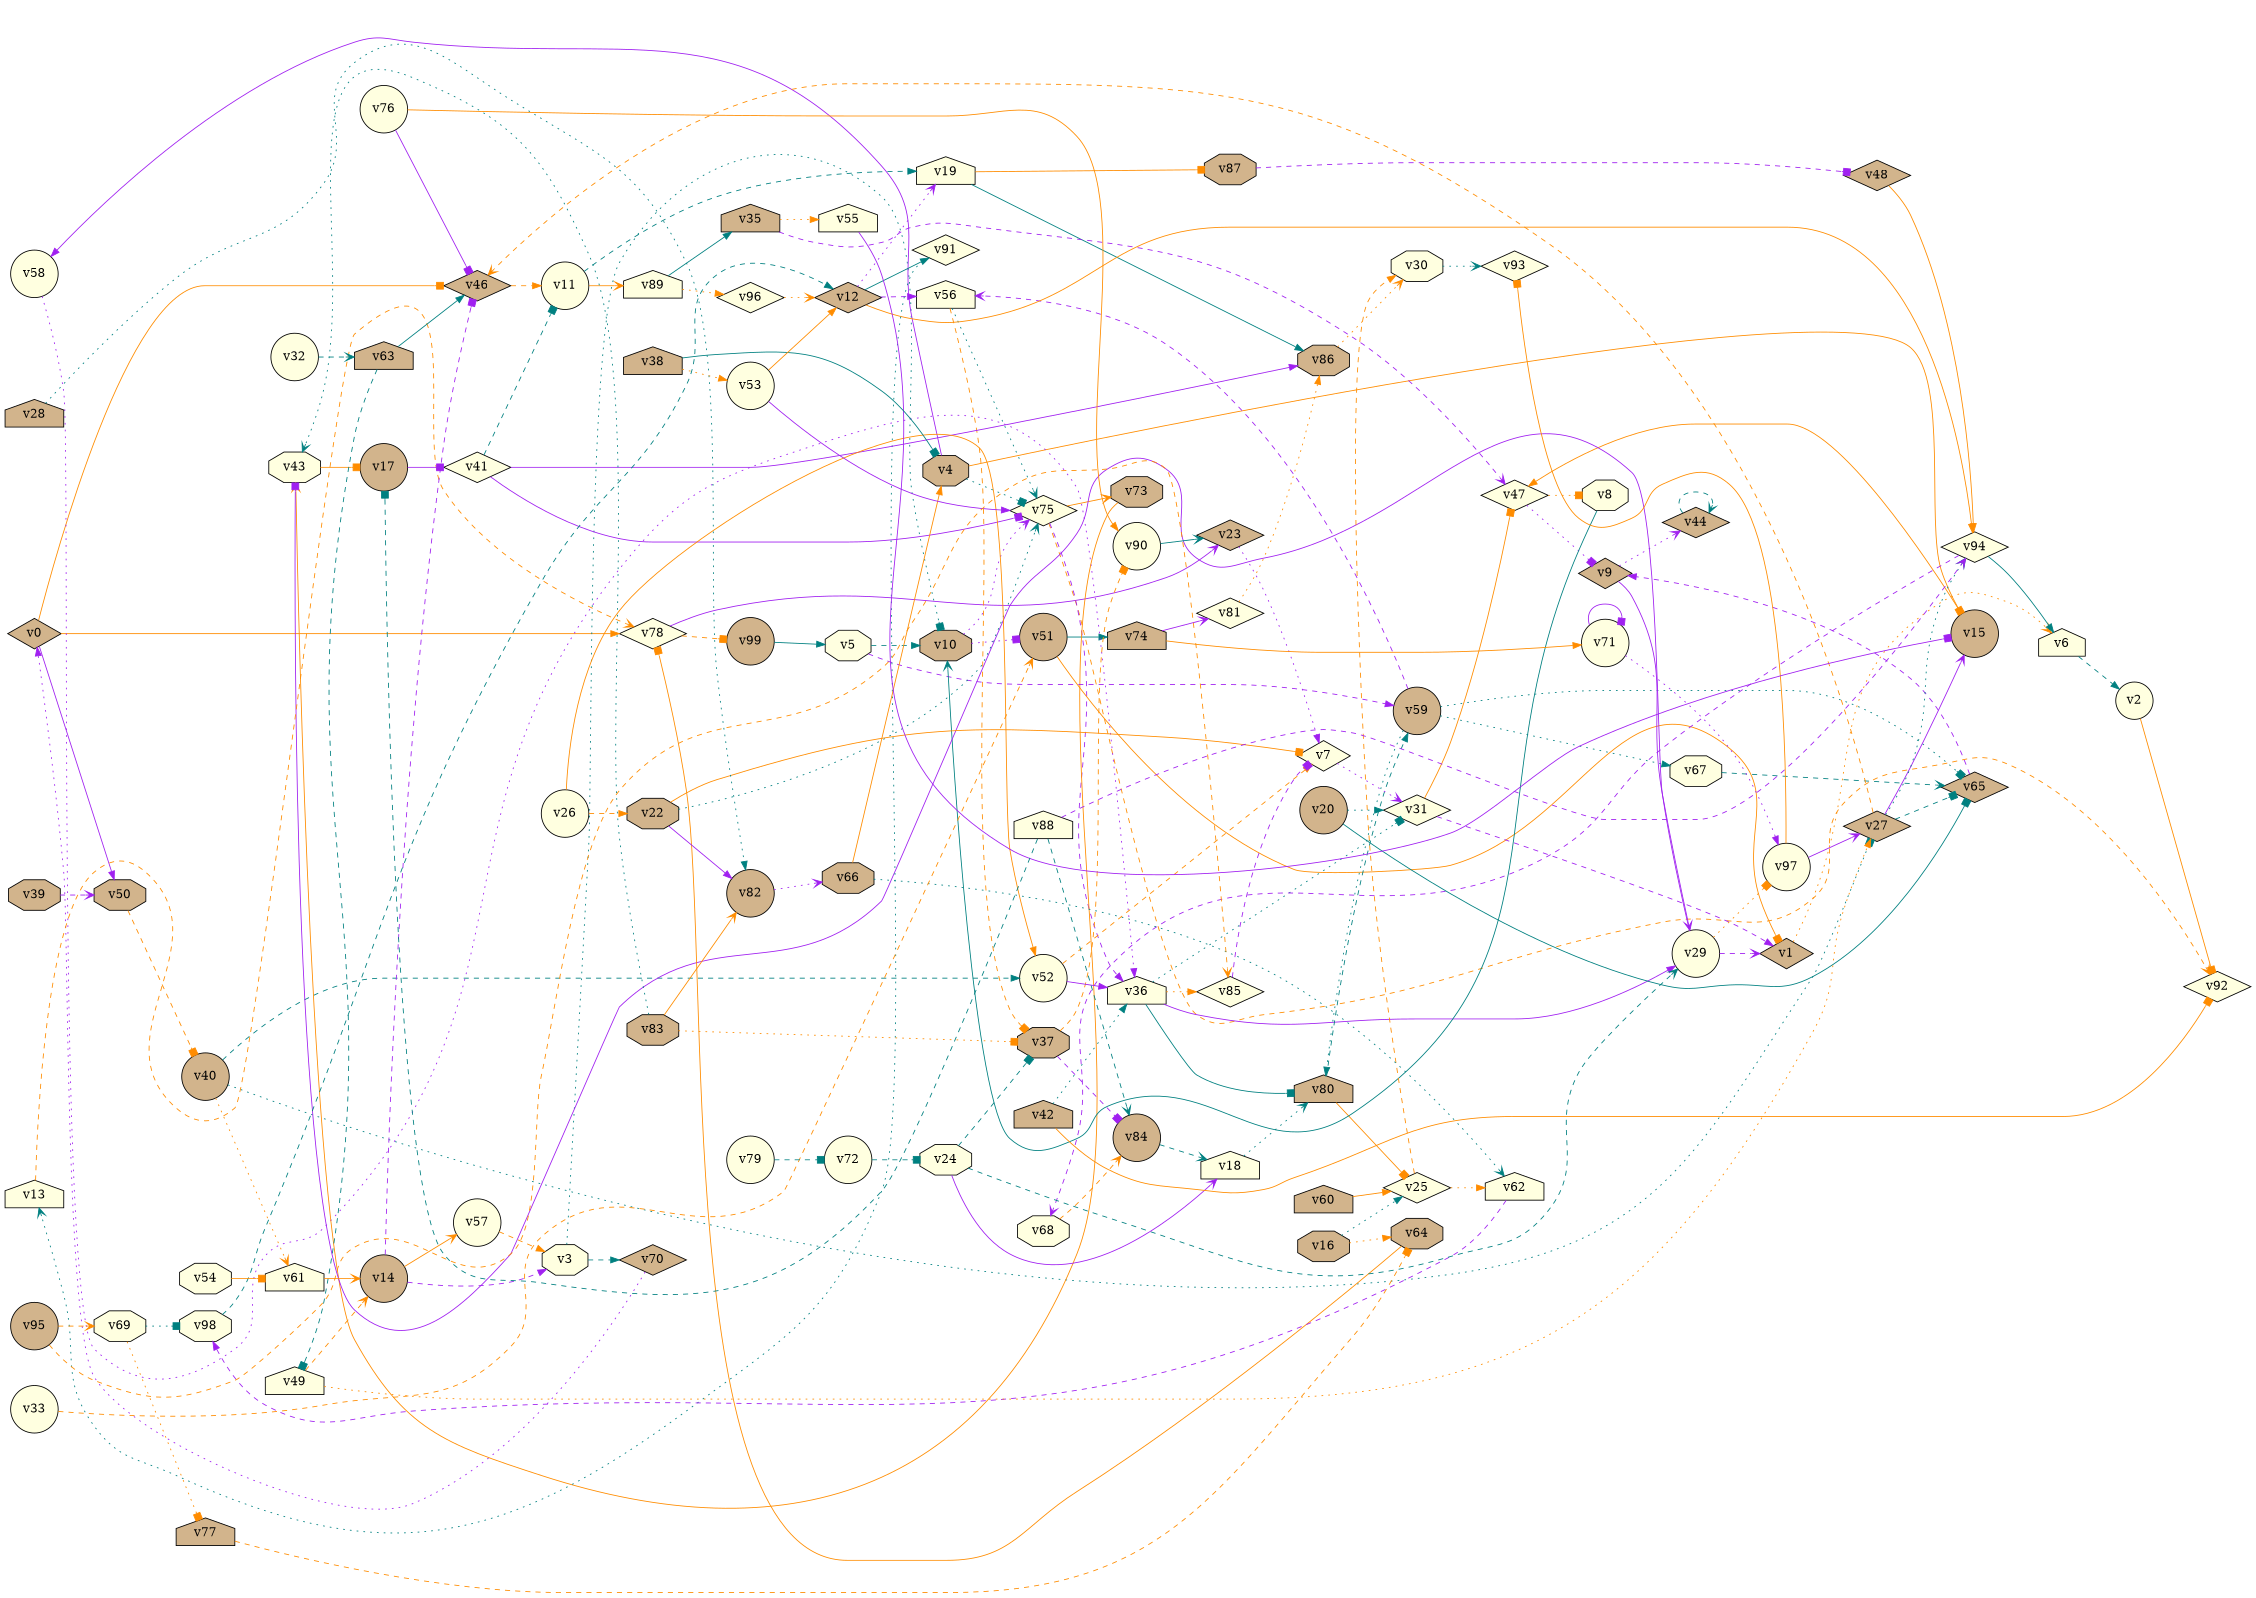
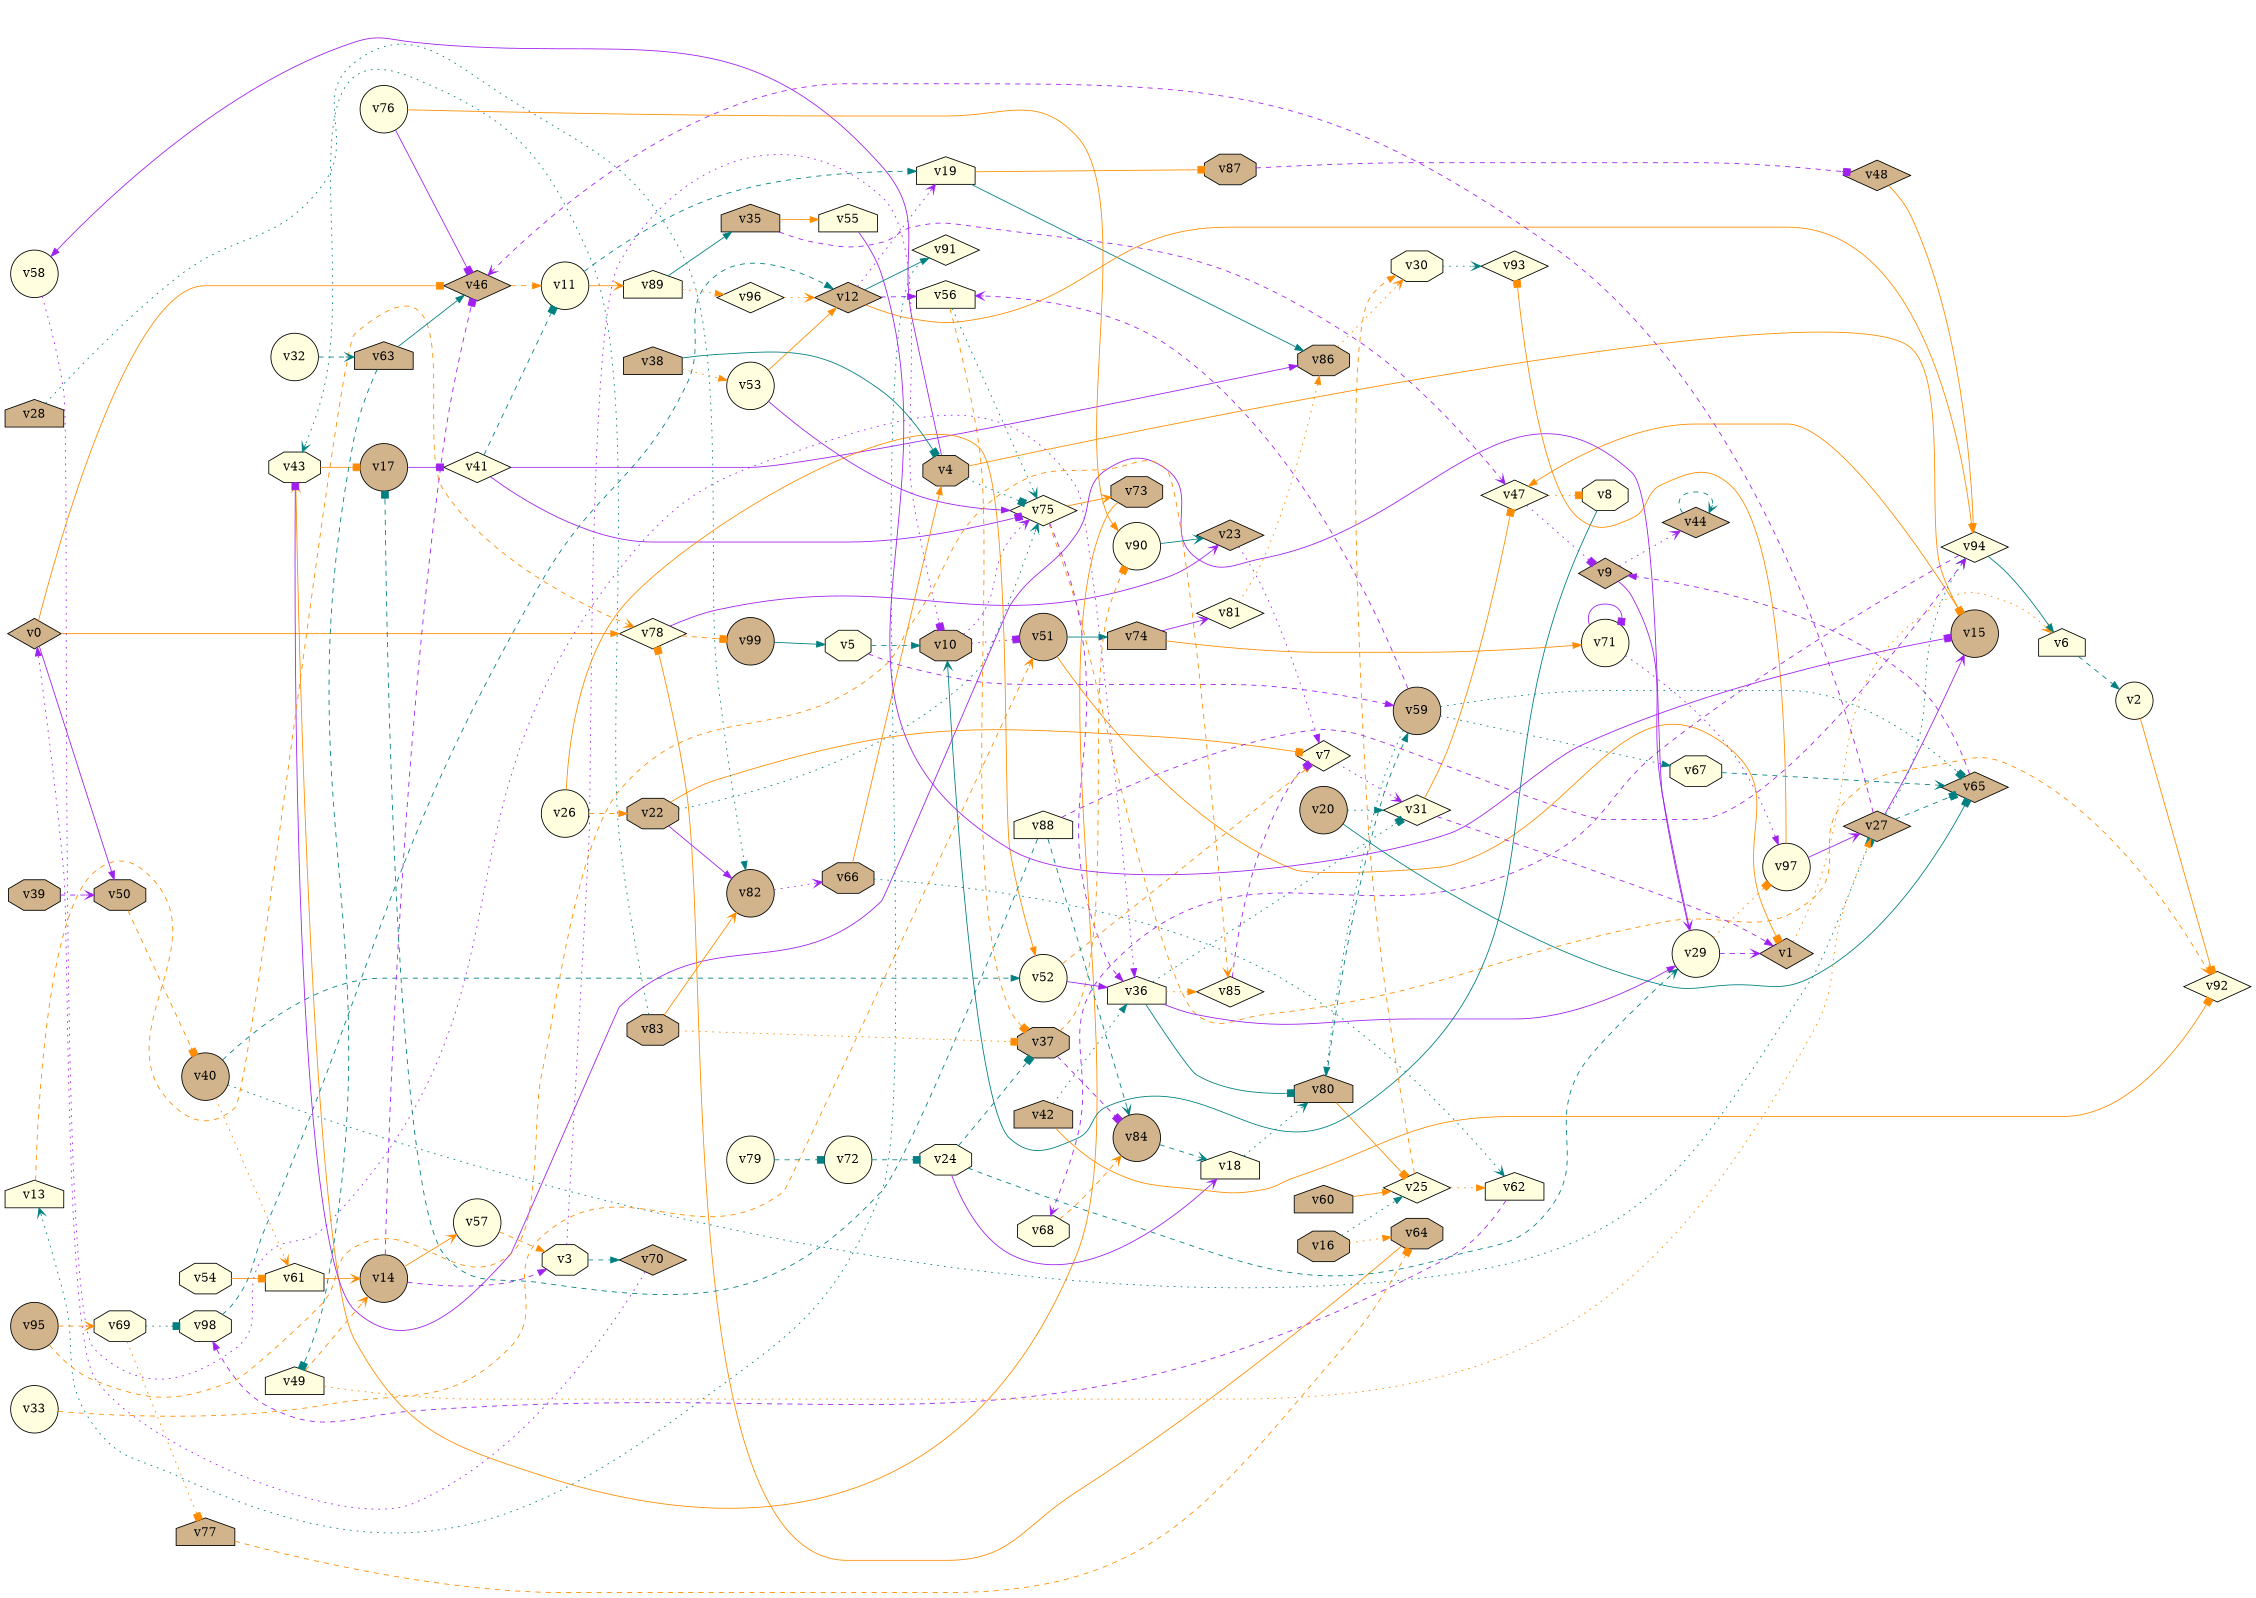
edge "v27" -> "v46": color darkorange -> purple
edge "v35" -> "v55": style dotted -> solid
edge "v3" -> "v10": color teal -> purple
